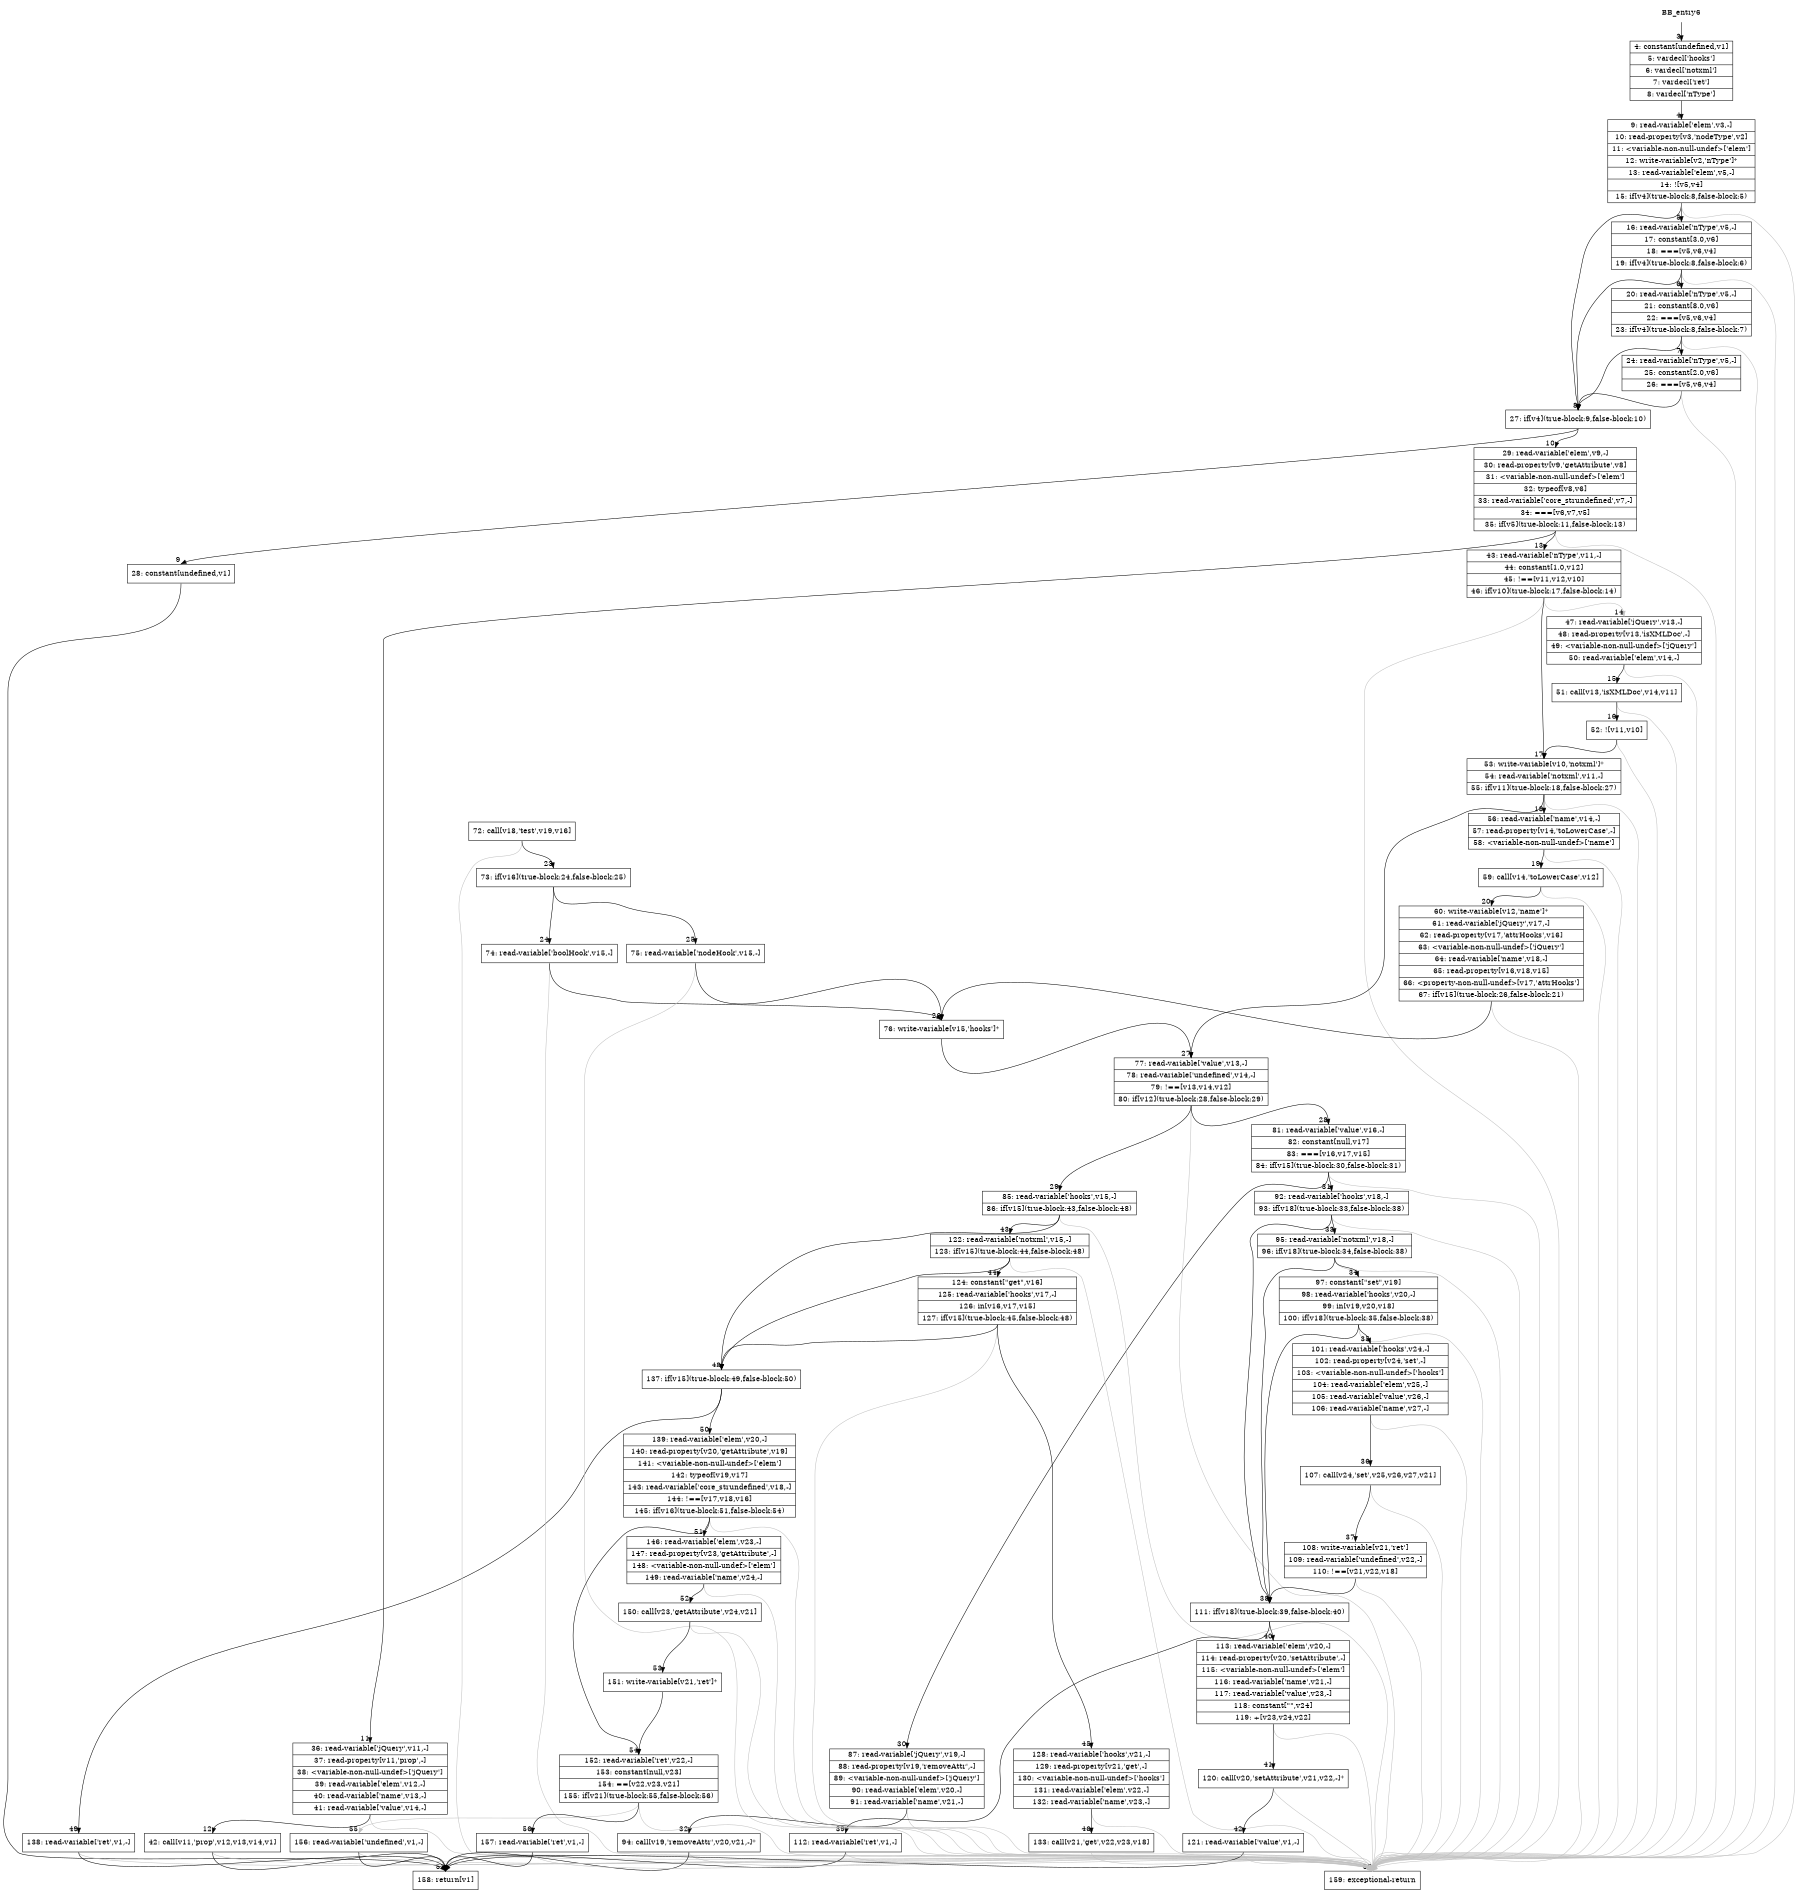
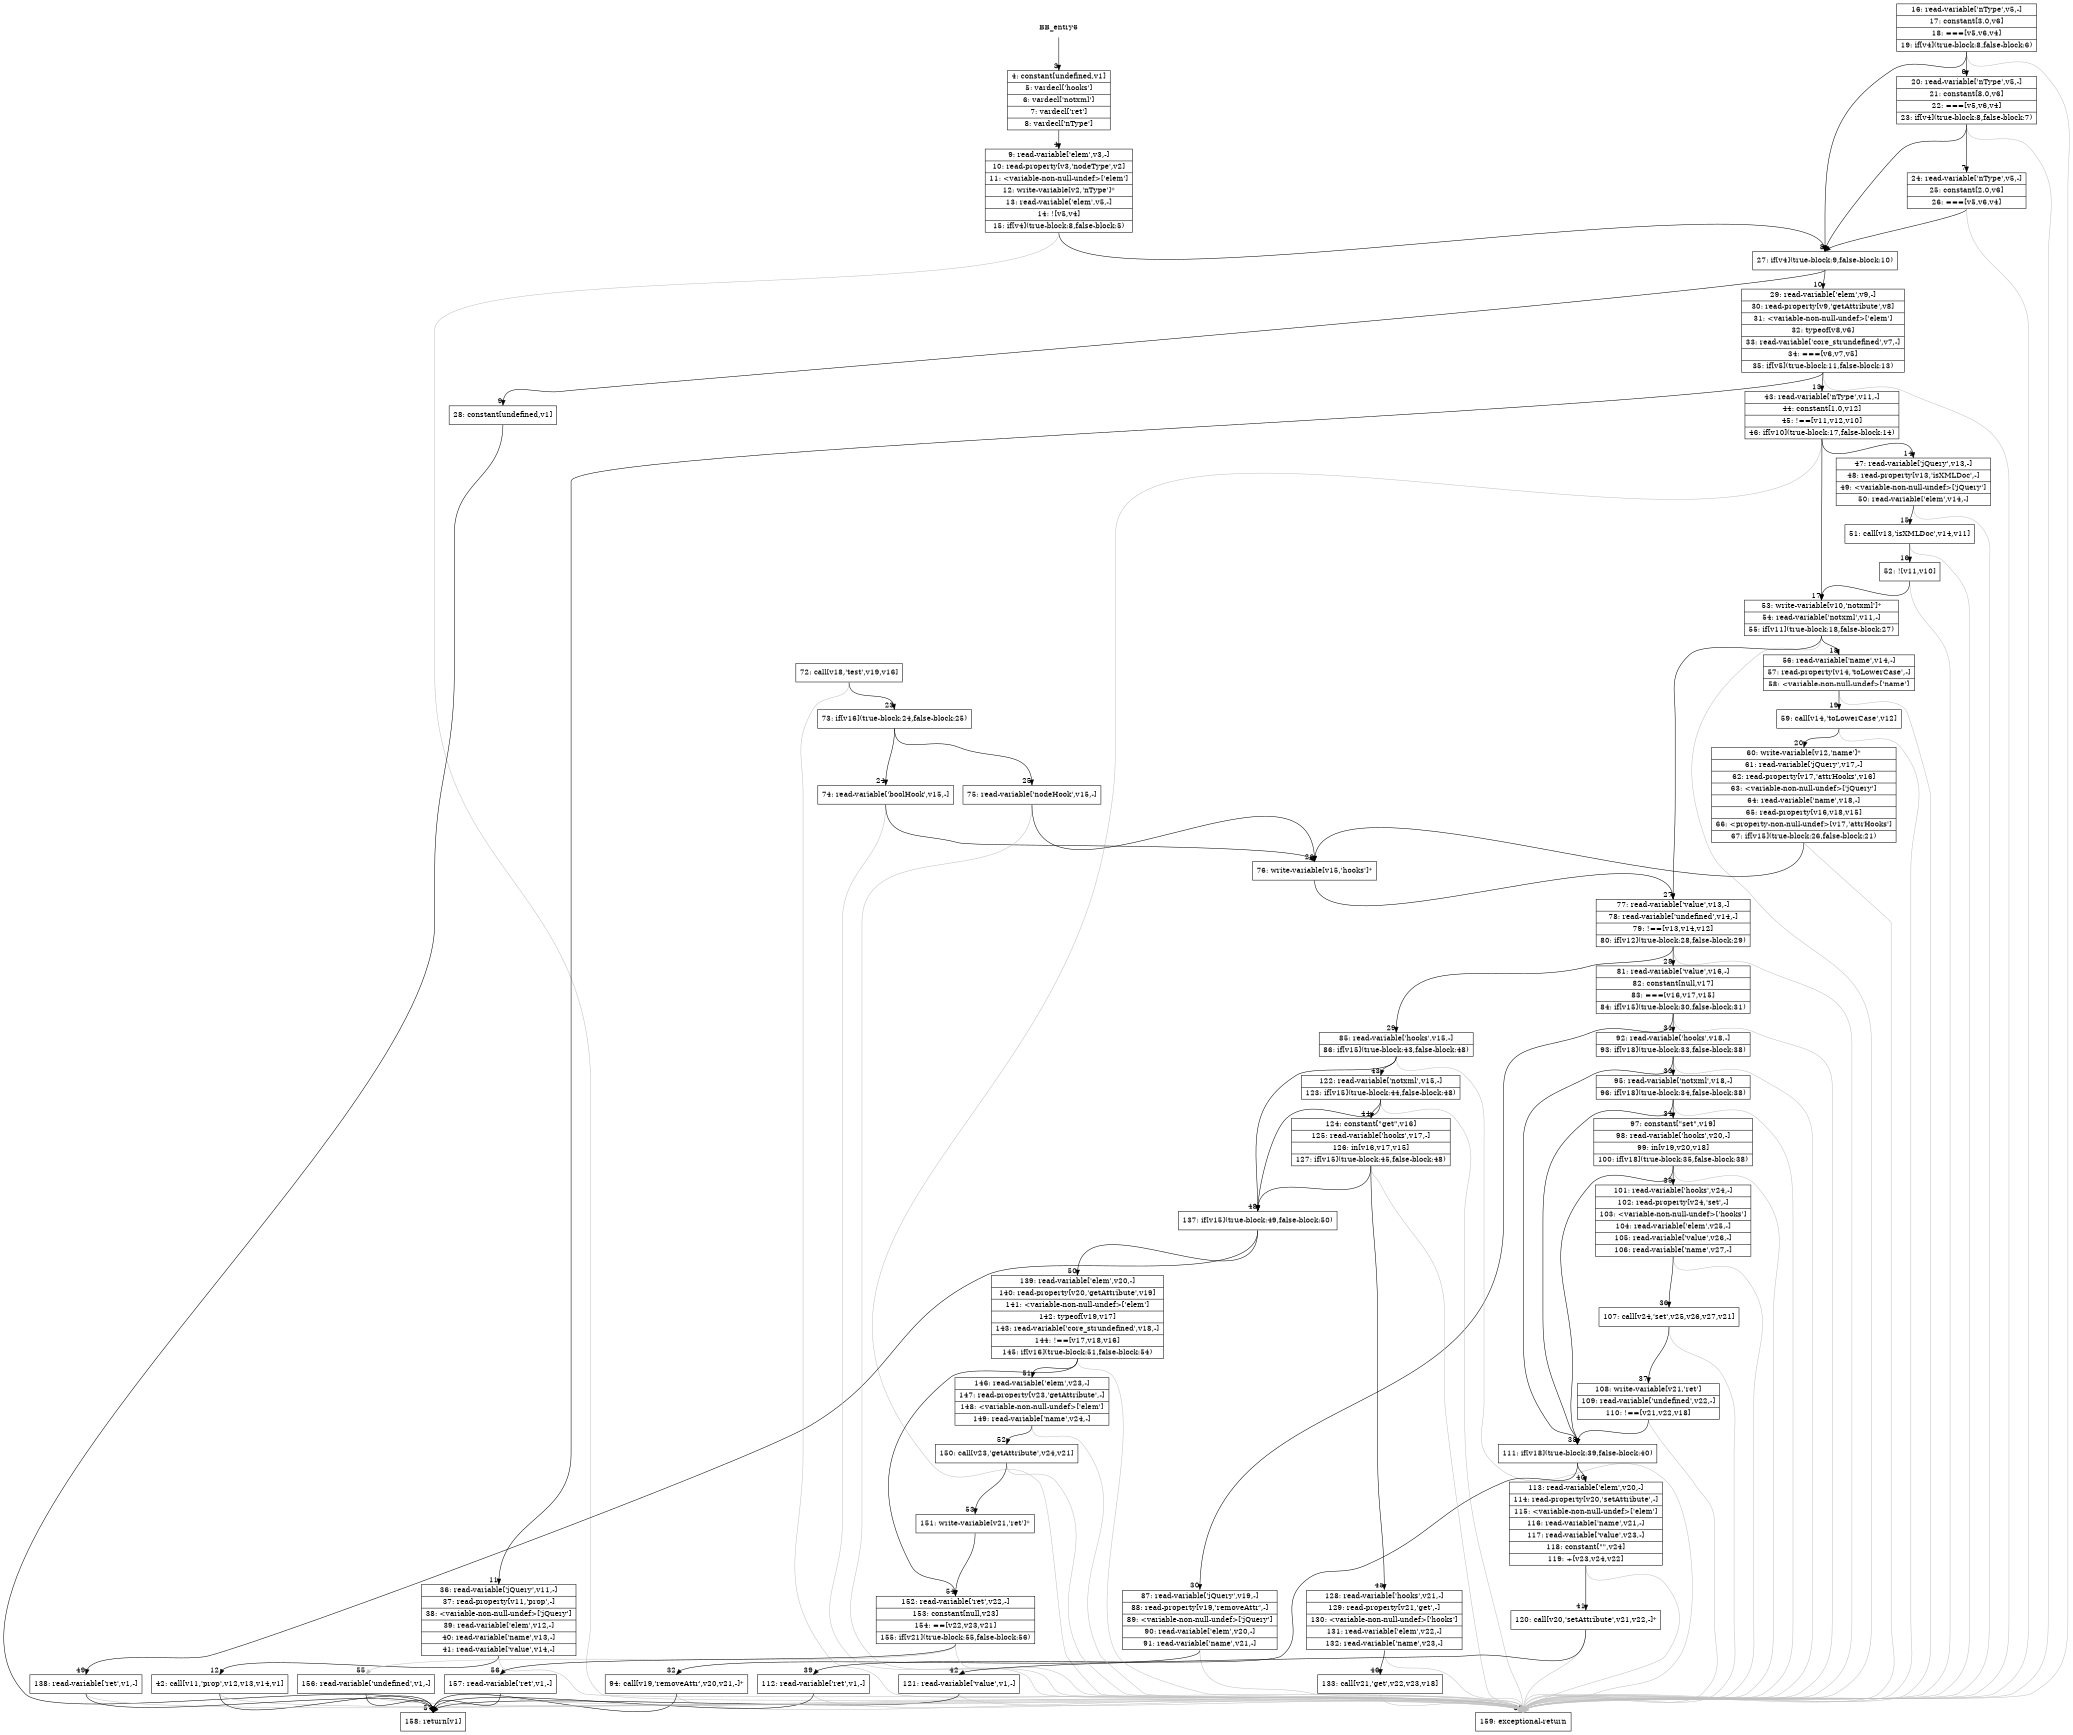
edge "9: read-variable['elem',v3,-]" -> "16: read-variable['nType',v5,-]": removed
edge "43: read-variable['nType',v11,-]" -> "47: read-variable['jQuery',v13,-]": color gray -> black
